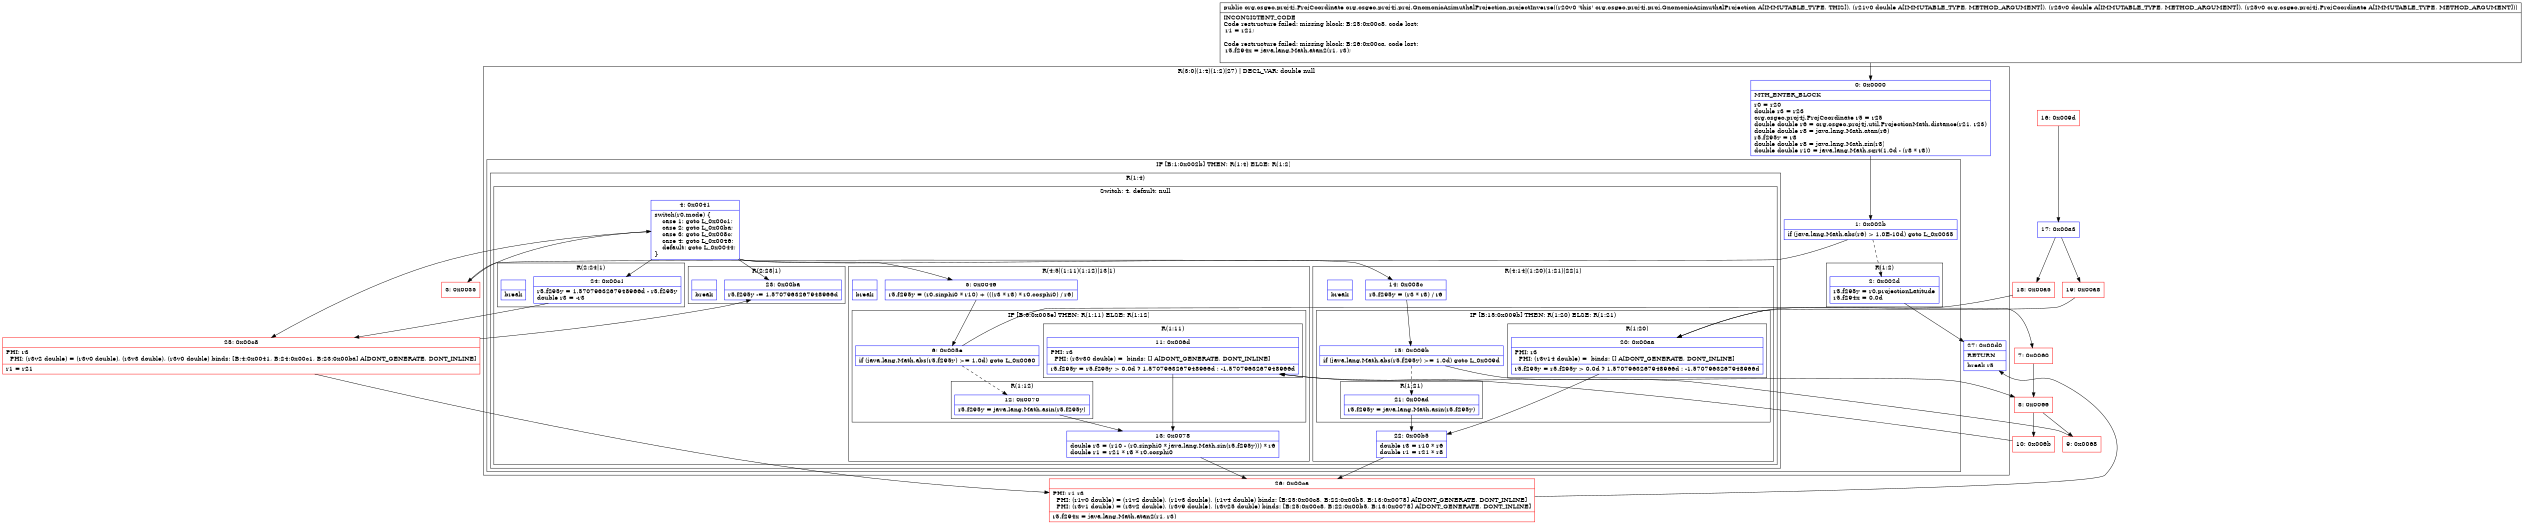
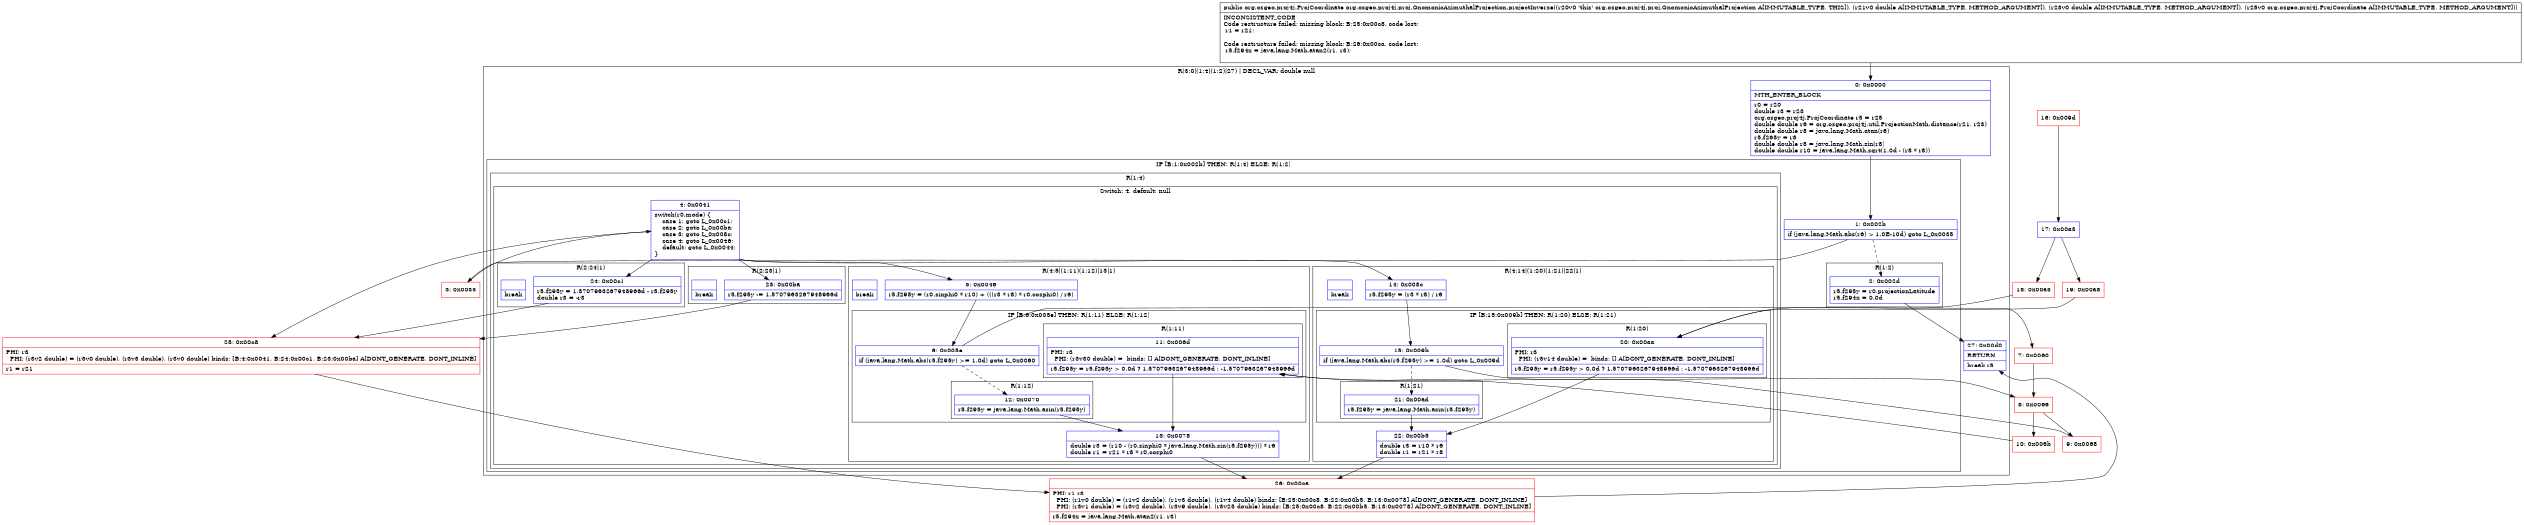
node "0: 0x0000": text "r5.f295y = r8" -> "r5.f265y = r8"
edge "25: 0x00c8" -> "23: 0x00ba": reversed
